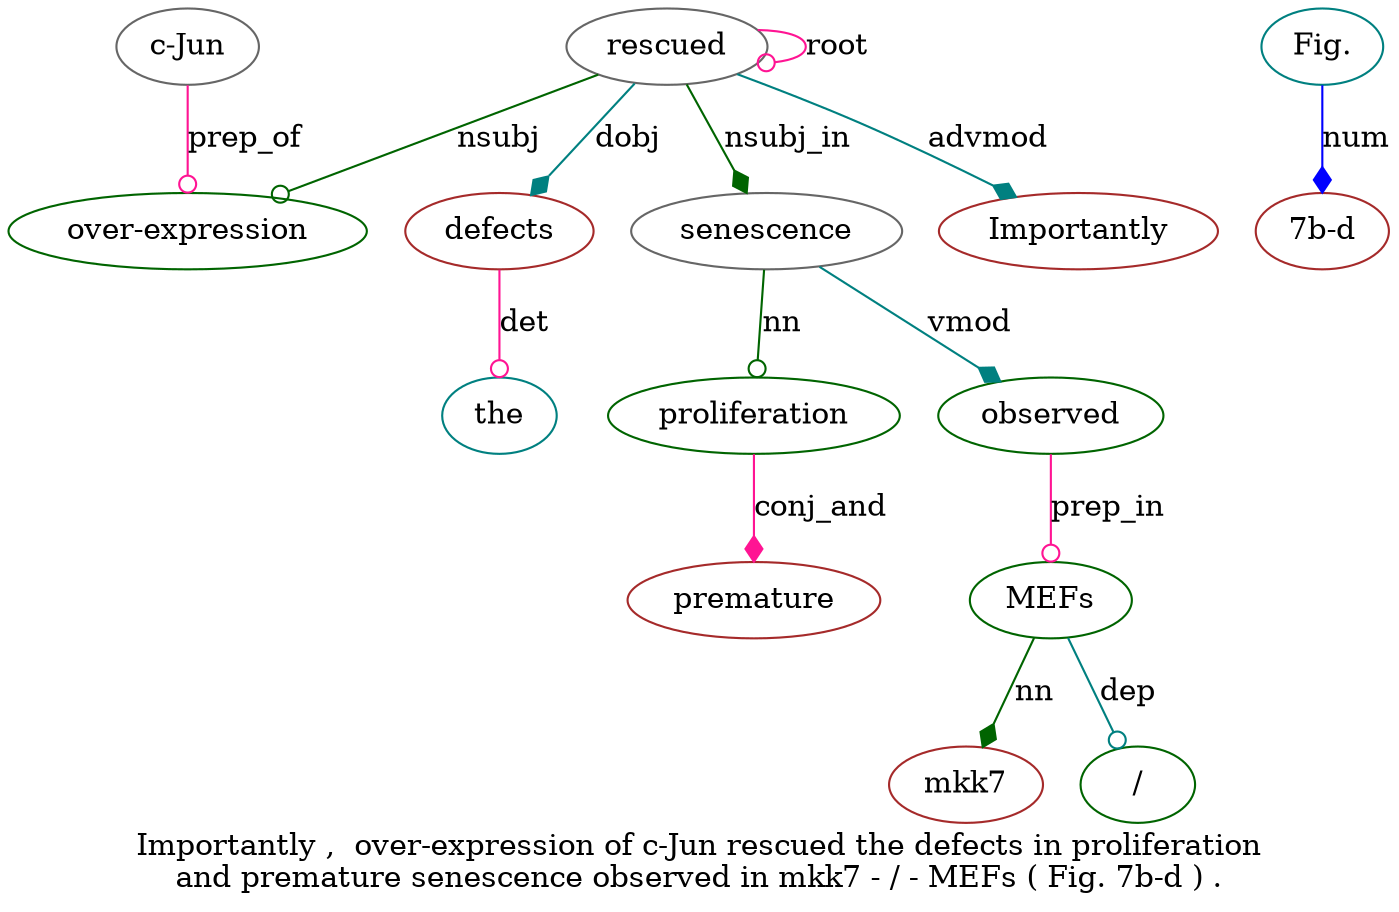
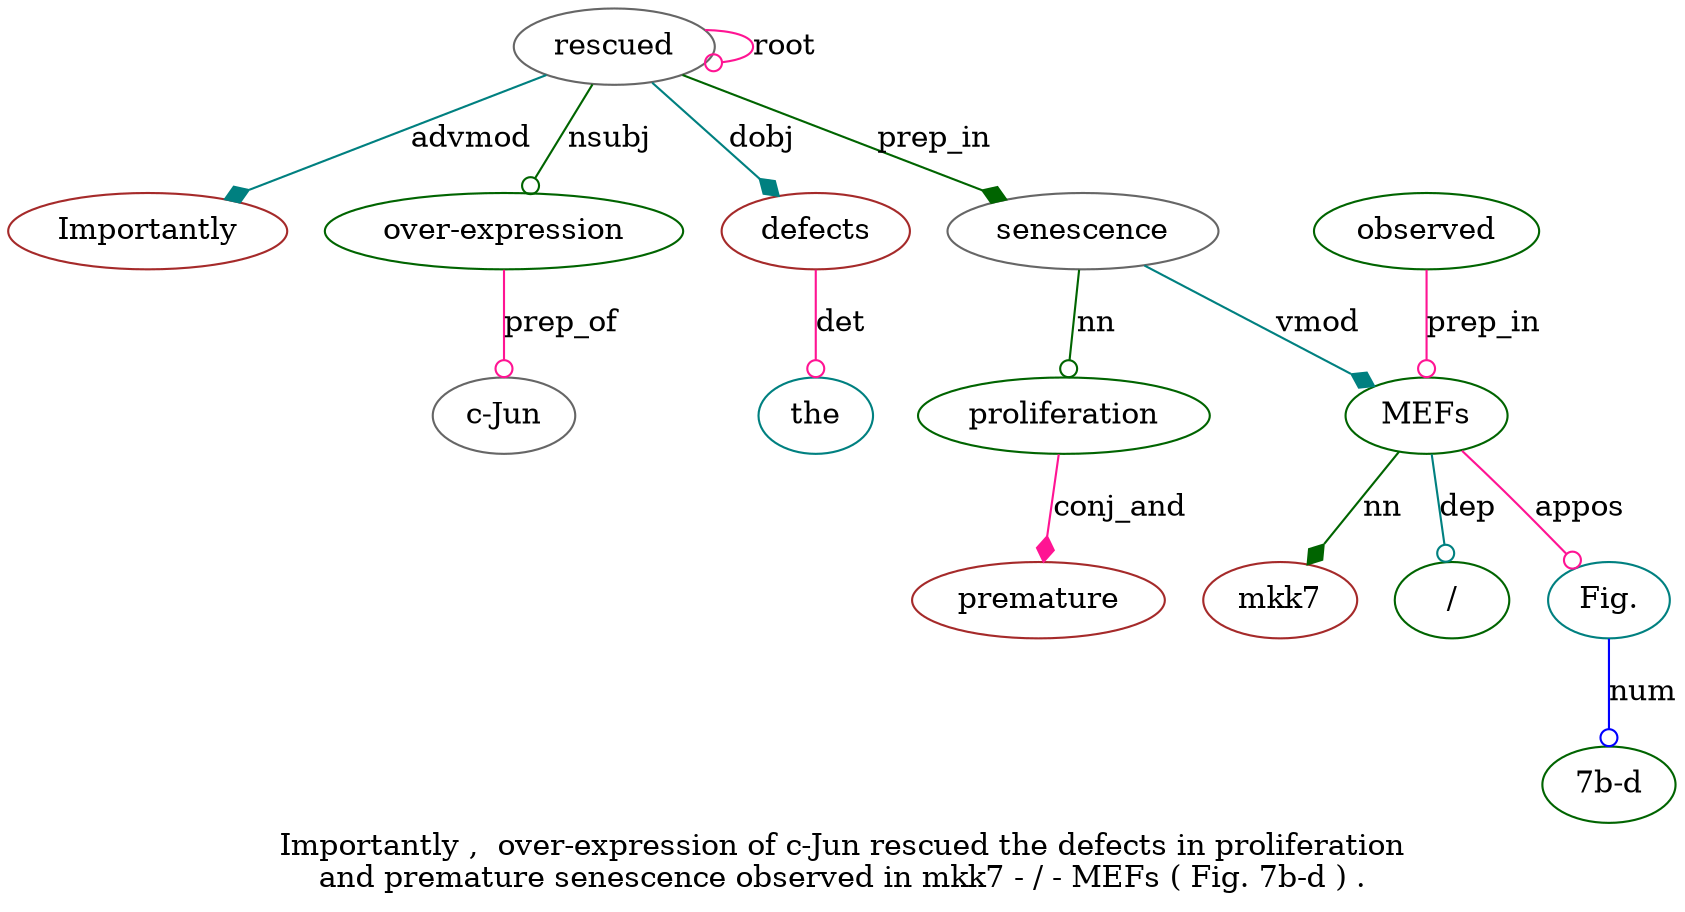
edge "Fig." -> "7b-d": arrowhead diamond -> odot
edge "c-Jun" -> "over-expression": reversed
edge "rescued" -> "senescence": label "nsubj_in" -> "prep_in"
node "7b-d": color brown -> darkgreen
edge "senescence" -> "observed": now "senescence" -> "MEFs"
edge "MEFs" -> "Fig.": added, label "appos"
